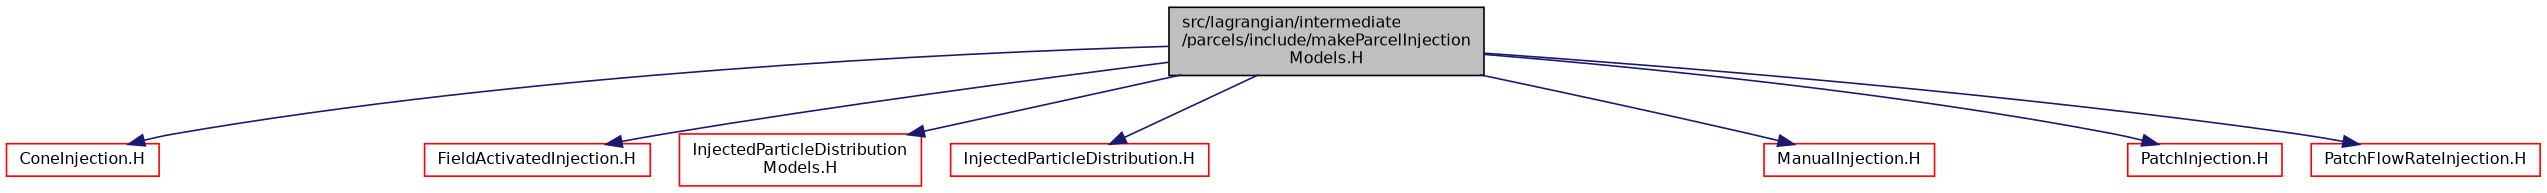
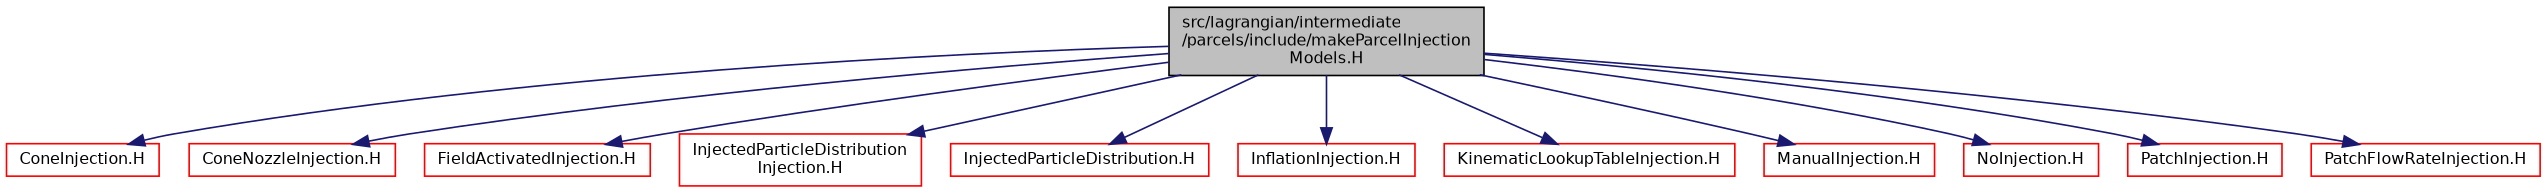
node "ConeNozzleInjection.H": added
node "InjectedParticleDistribution Models.H": label "InjectedParticleDistribution Models.H" -> "InjectedParticleDistribution Injection.H"
node "InflationInjection.H": added
node "KinematicLookupTableInjection.H": added
node "NoInjection.H": added
